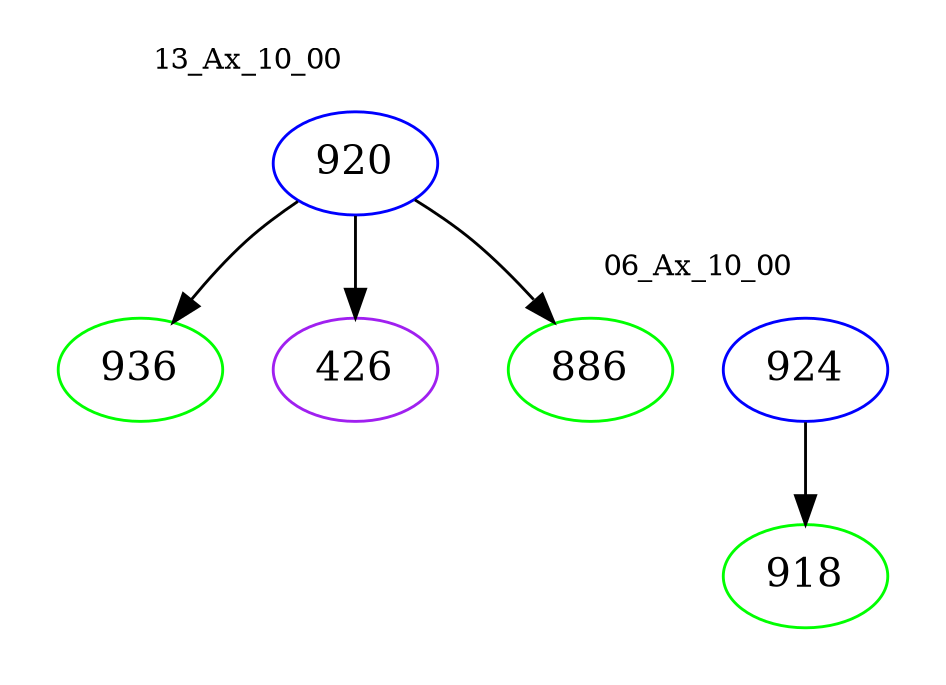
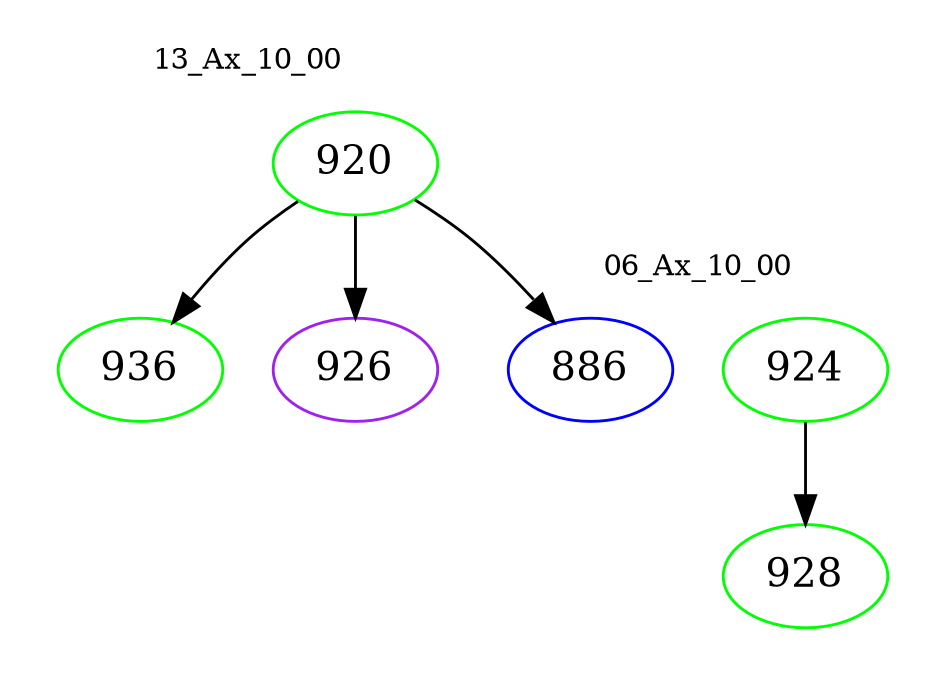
node "920": color blue -> green
node "426": label "426" -> "926"
node "886": color green -> blue
node "924": color blue -> green
node "918": label "918" -> "928"
